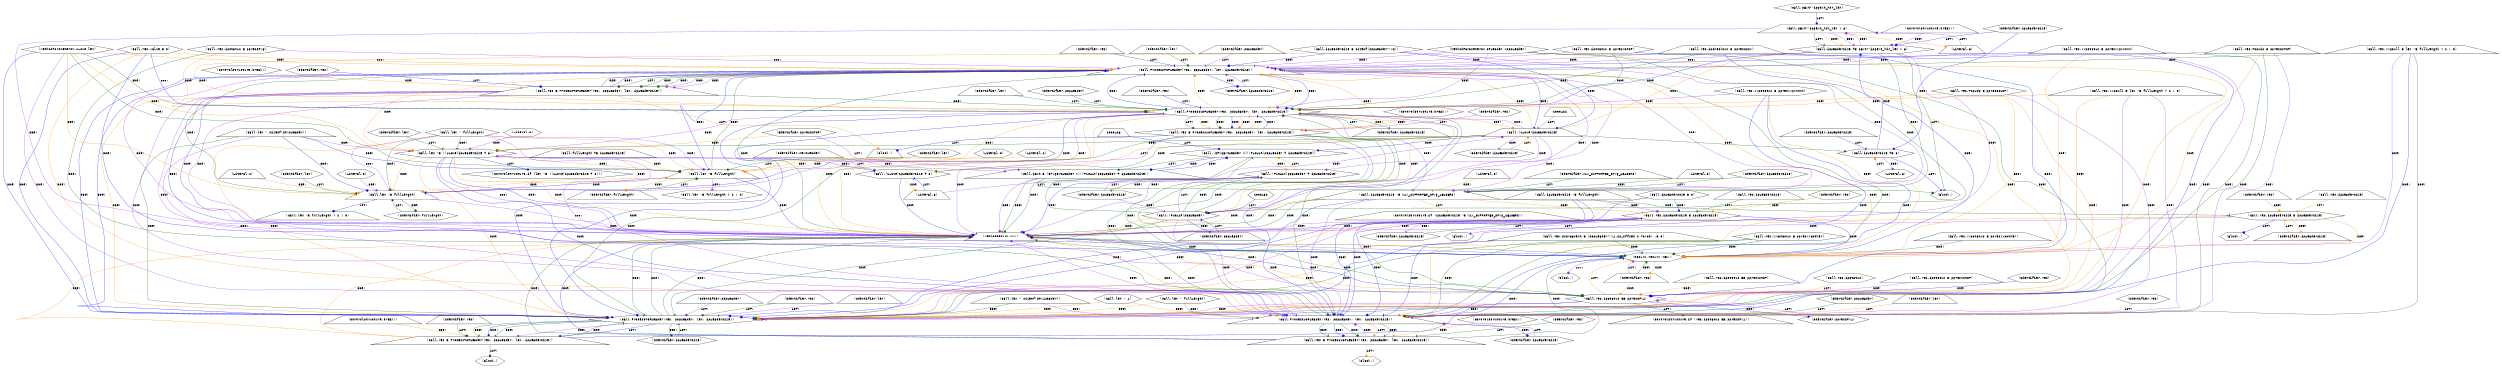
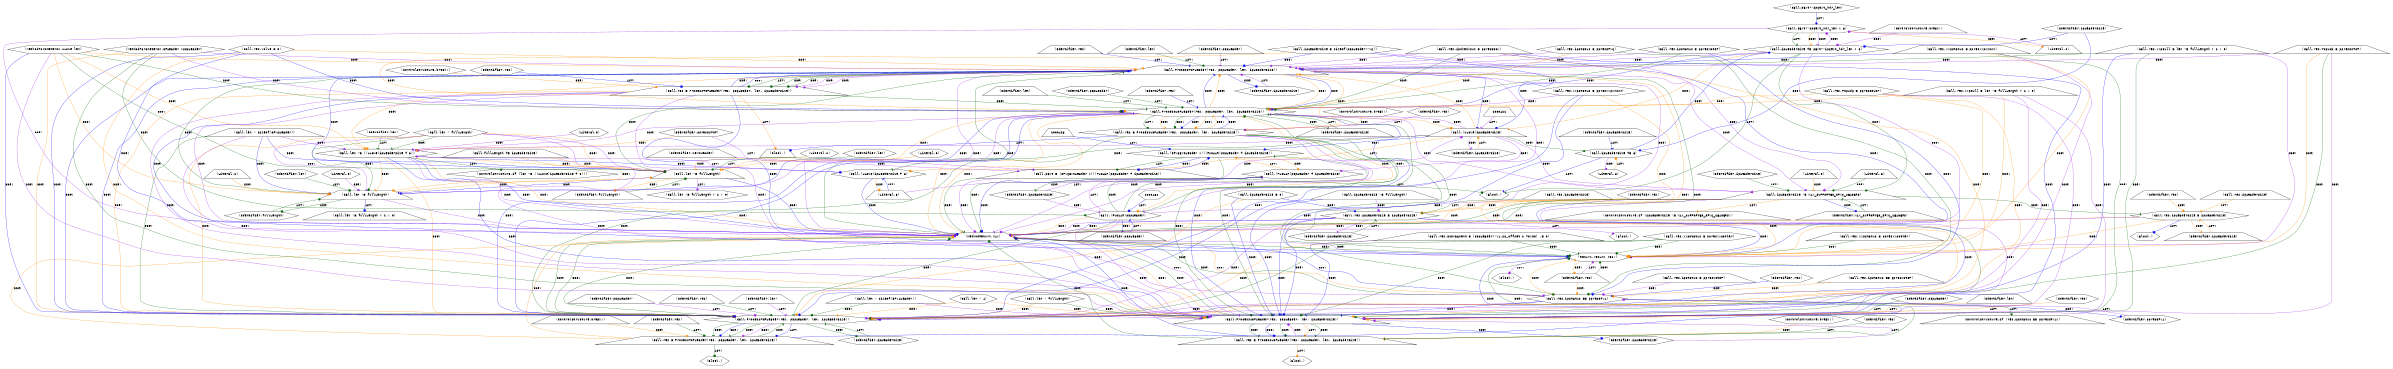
node "(Call,pExt->ip6ext_hdr_len * 8)": shape trapezium -> hexagon
edge "(Call,(ULONG)ipHeaderSize)" -> "(Call,len >= ((ULONG)ipHeaderSize + 8))": color darkgreen -> purple
edge "(Call,len >= ((ULONG)ipHeaderSize + 8))" -> "(ControlStructure,if (len >= ((ULONG)ipHeaderSize + 8)))": color blue -> darkgreen
edge "(Call,ipHeaderSize <= MAX_SUPPORTED_IPV6_HEADERS)" -> "(Identifier,MAX_SUPPORTED_IPV6_HEADERS)": added, label "CFG:"
edge "(Call,res.ipStatus == ppresIPV4)" -> "(Return,return res;)": label "AST: " -> "DDG: "
node "(Call,res.ipStatus)": removed
